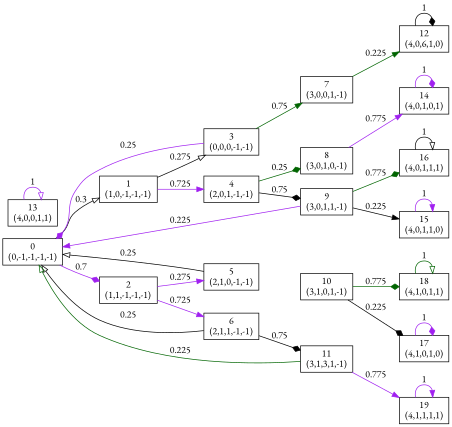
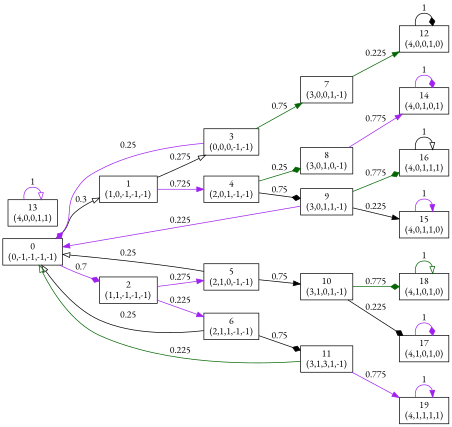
node "12 (4,0,6,1,0)": label "12 (4,0,6,1,0)" -> "12 (4,0,0,1,0)"
edge "5 (2,1,0,-1,-1)" -> "10 (3,1,0,1,-1)": added, label "0.75"
node "18 (4,1,0,1,1)": label "18 (4,1,0,1,1)" -> "18 (4,1,0,1,0)"
edge "2 (1,1,-1,-1,-1)" -> "6 (2,1,1,-1,-1)": label "0.725" -> "0.225"
